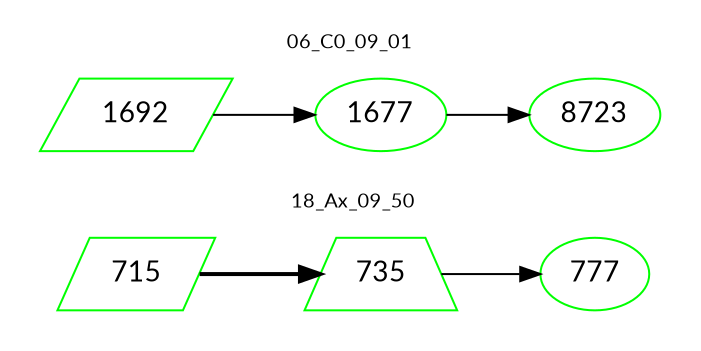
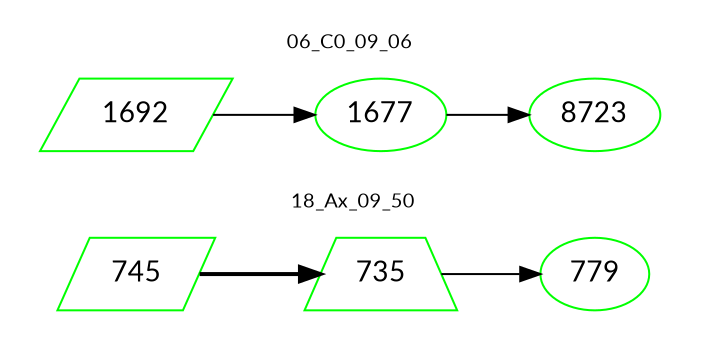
cluster "06_C0_09_01": label "06_C0_09_01" -> "06_C0_09_06"
node "715": label "715" -> "745"
node "777": label "777" -> "779"
